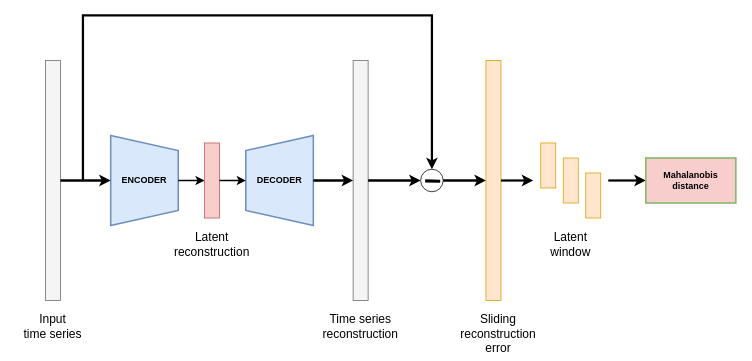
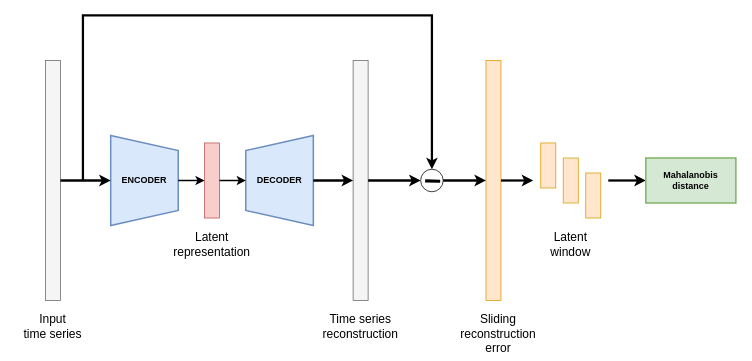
node "Mahalanobis distance": fillcolor #f8cecc -> #d5e8d4
node "Latent reconstruction": label "Latent reconstruction" -> "Latent representation"
